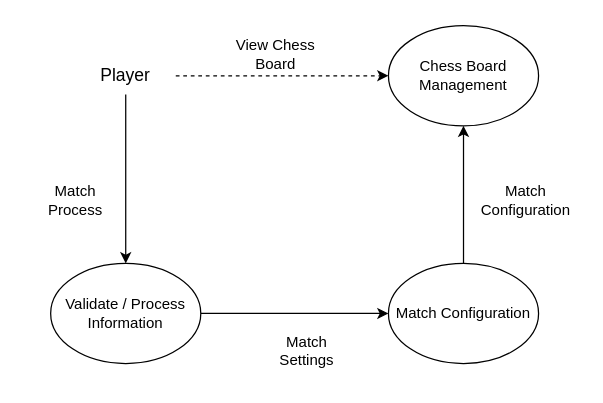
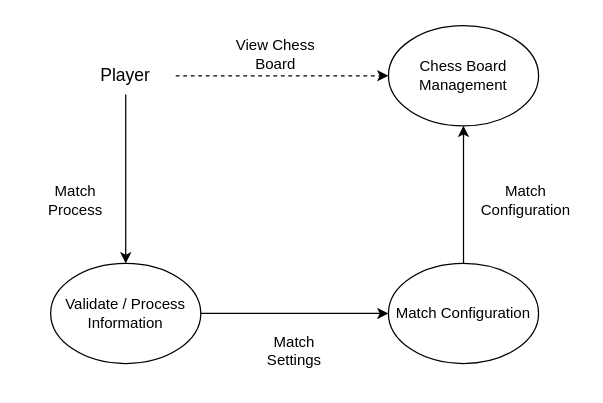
node "Match Settings": moved (307, 351) -> (294, 351)
